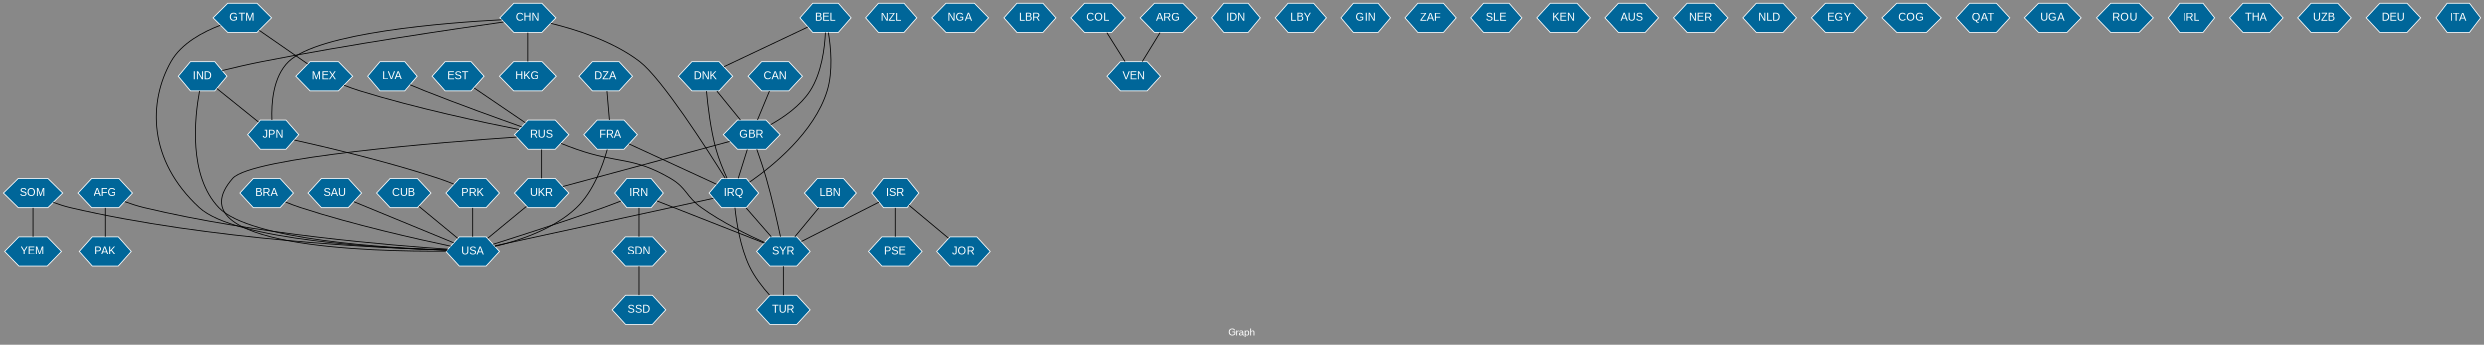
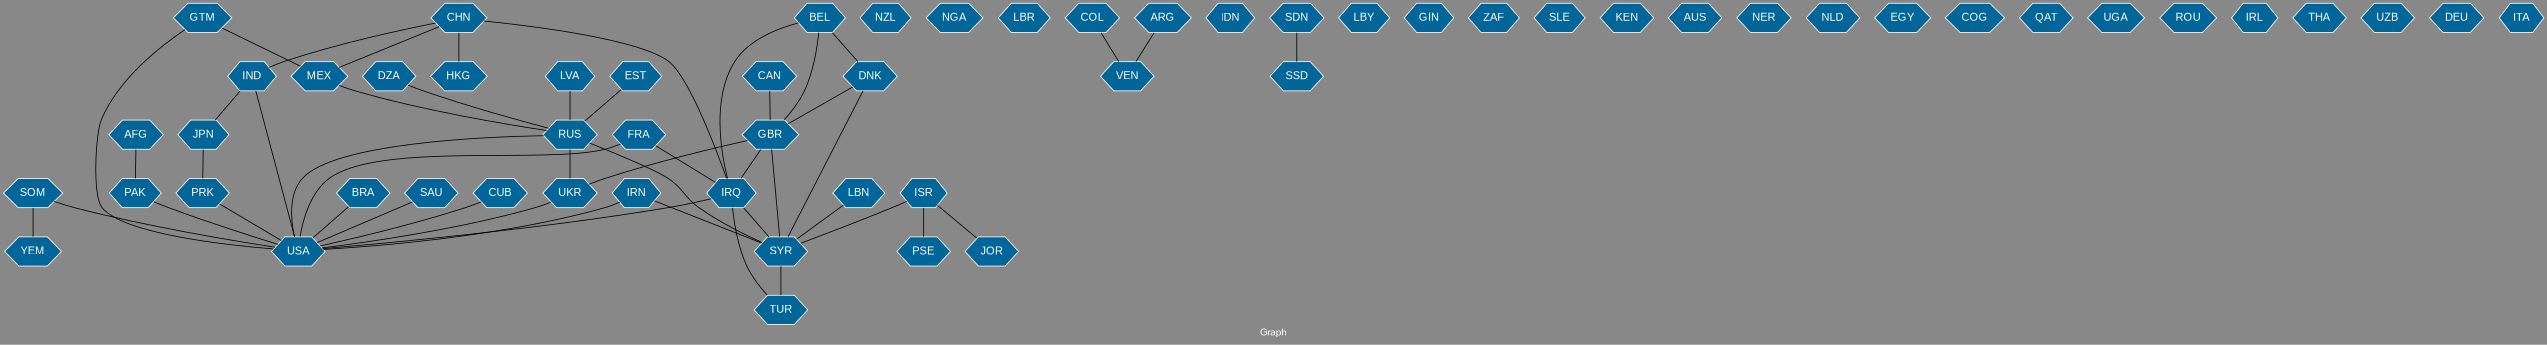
edge "CHN" -- "JPN": now "CHN" -- "MEX"
edge "DZA" -- "FRA": now "DZA" -- "RUS"
edge "DNK" -- "IRQ": now "DNK" -- "SYR"
edge "AFG" -- "USA": now "PAK" -- "USA"
edge "IRN" -- "SDN": removed
